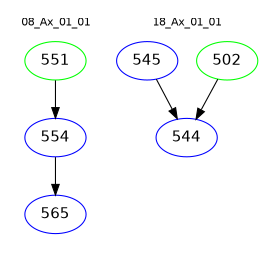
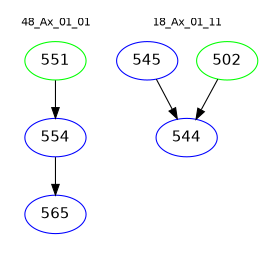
cluster "08_Ax_01_01": label "08_Ax_01_01" -> "48_Ax_01_01"
cluster "18_Ax_01_01": label "18_Ax_01_01" -> "18_Ax_01_11"
